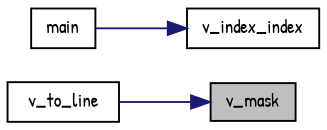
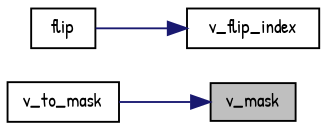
node "main": label "main" -> "flip"
node "v_index_index": label "v_index_index" -> "v_flip_index"
node "v_to_line": label "v_to_line" -> "v_to_mask"
